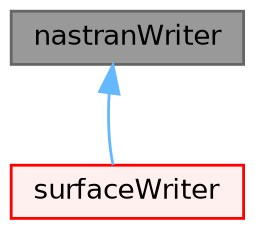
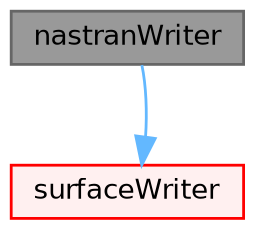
edge "surfaceWriter" -> "nastranWriter": reversed
